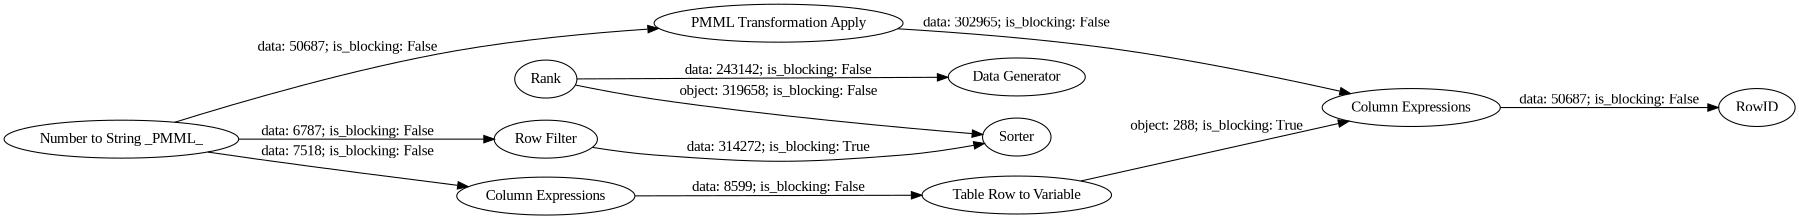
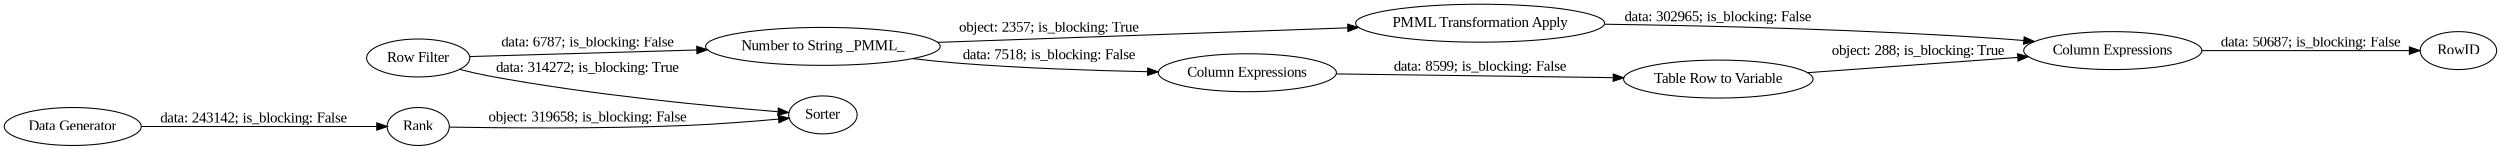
edge "Number to String _PMML_" -> "PMML Transformation Apply": label "data: 50687; is_blocking: False" -> "object: 2357; is_blocking: True"
edge "Rank" -> "Data Generator": reversed
edge "Number to String _PMML_" -> "Row Filter": reversed
